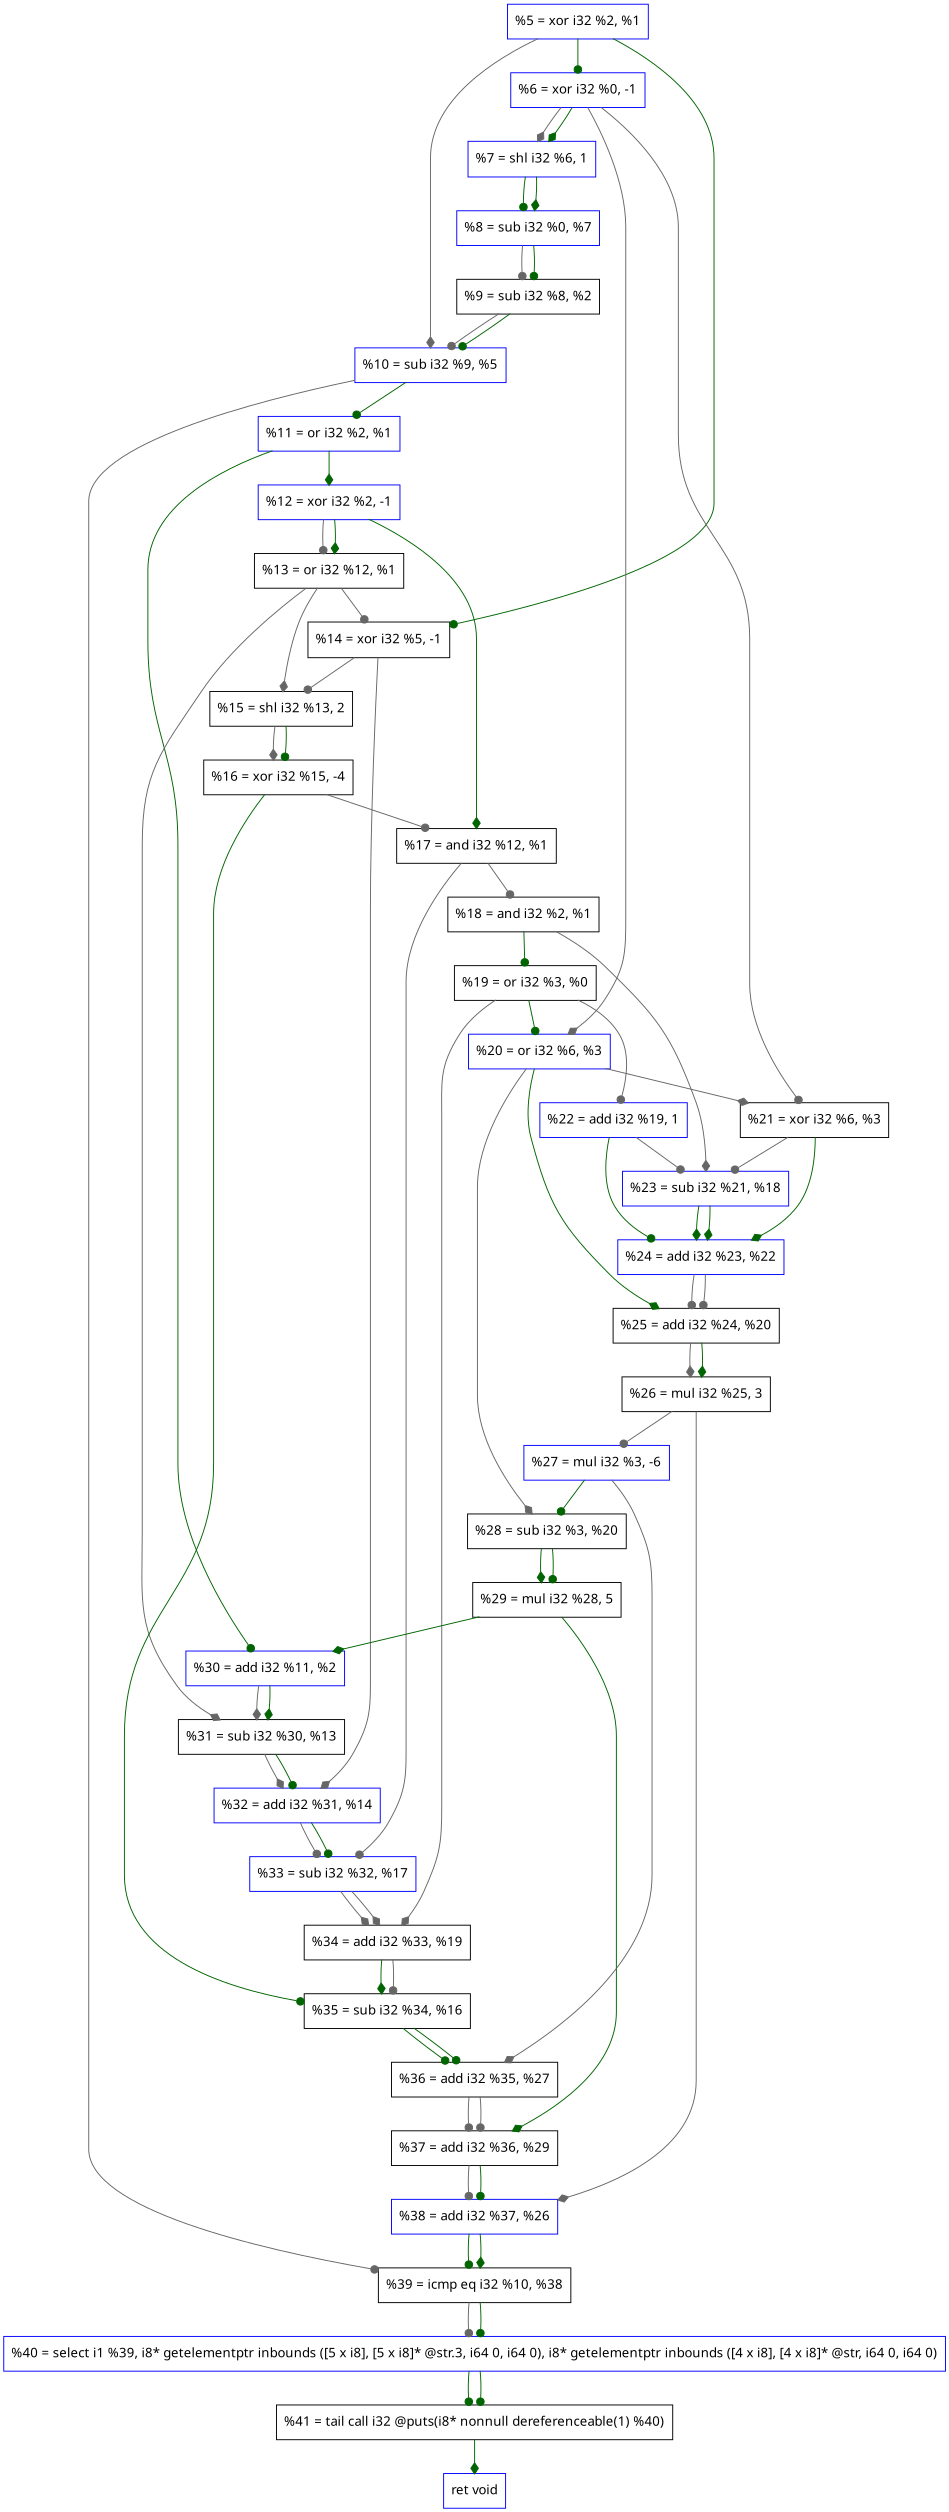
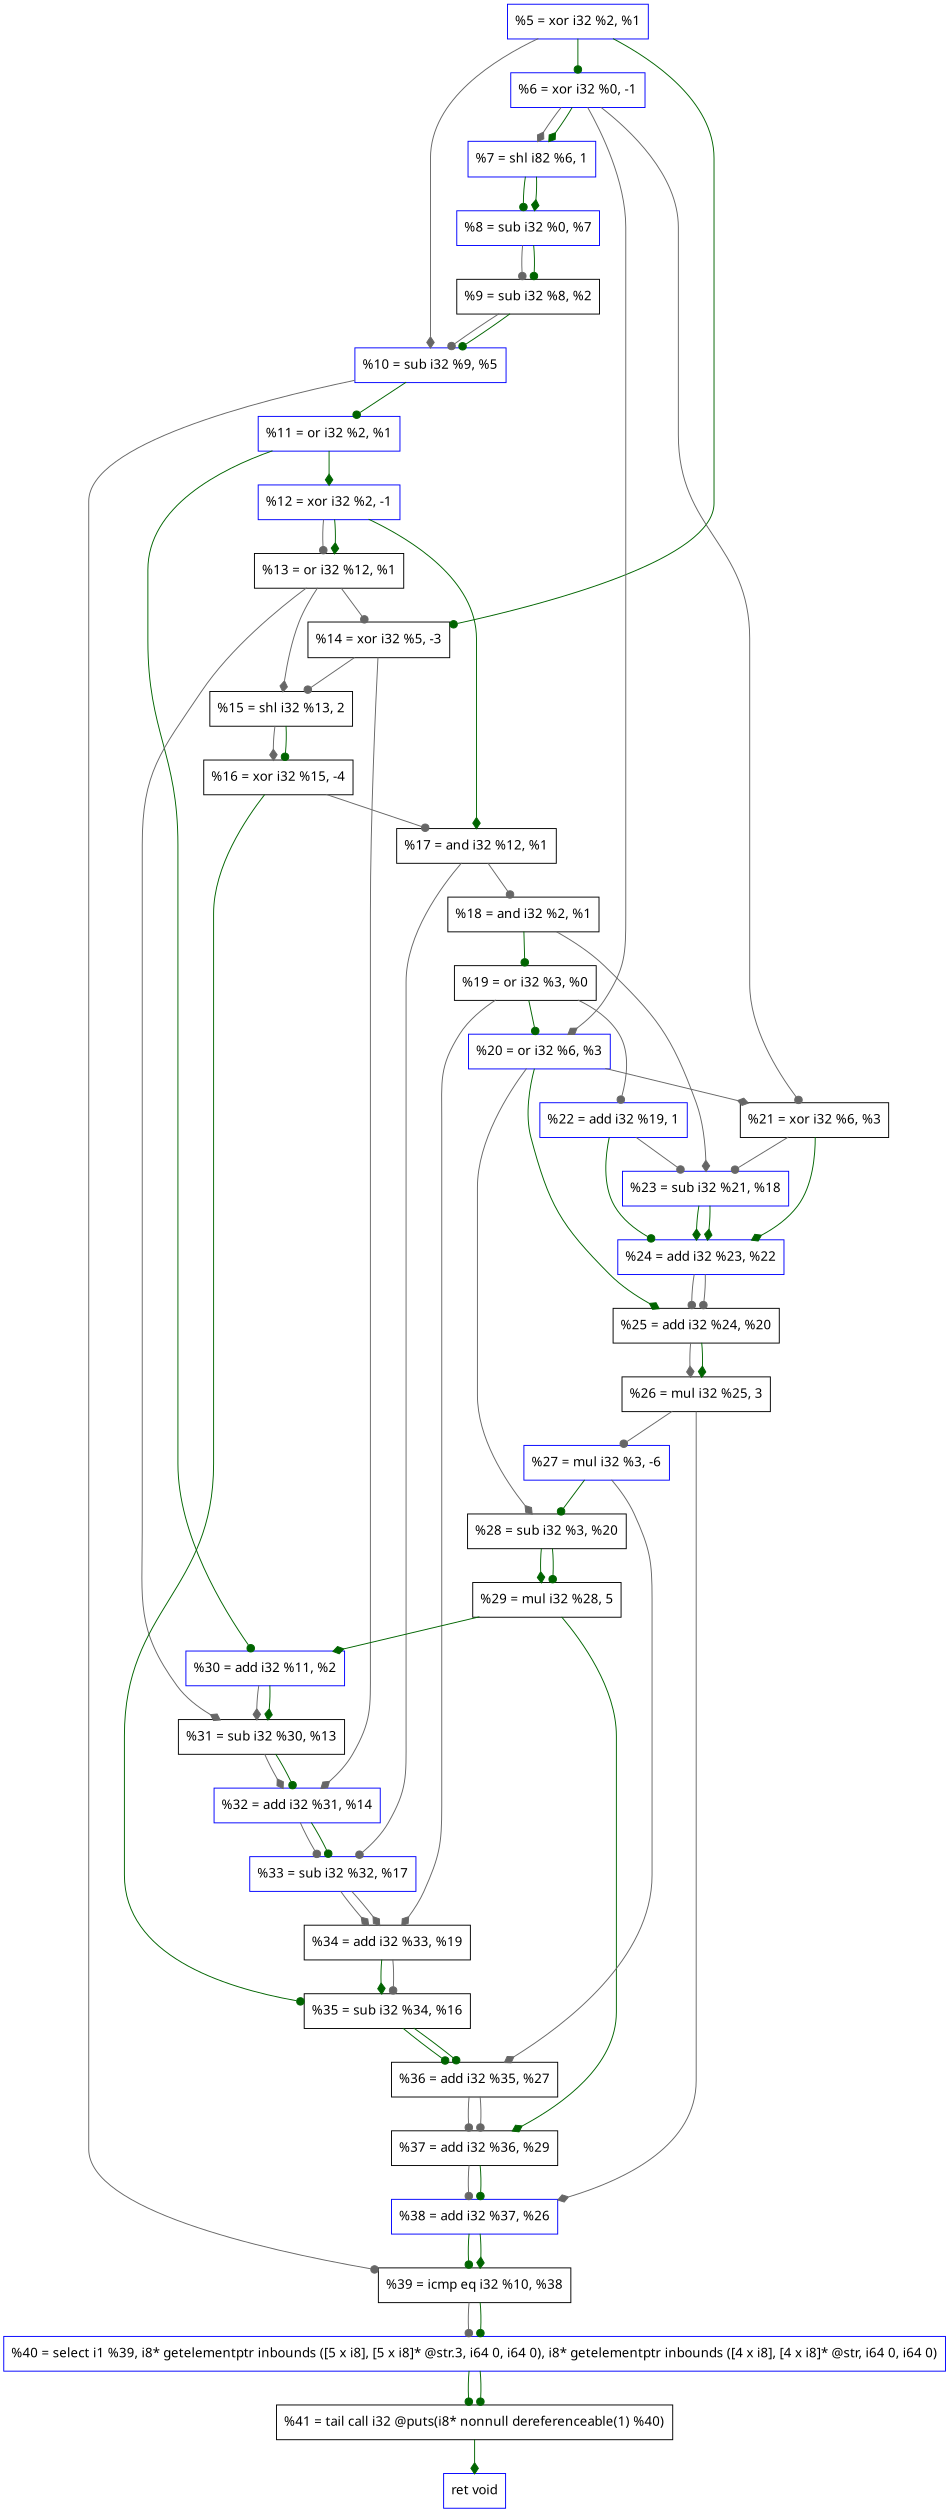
node "%7 = shl i32 %6, 1": label "%7 = shl i32 %6, 1" -> "%7 = shl i82 %6, 1"
node "%14 = xor i32 %5, -1": label "%14 = xor i32 %5, -1" -> "%14 = xor i32 %5, -3"
